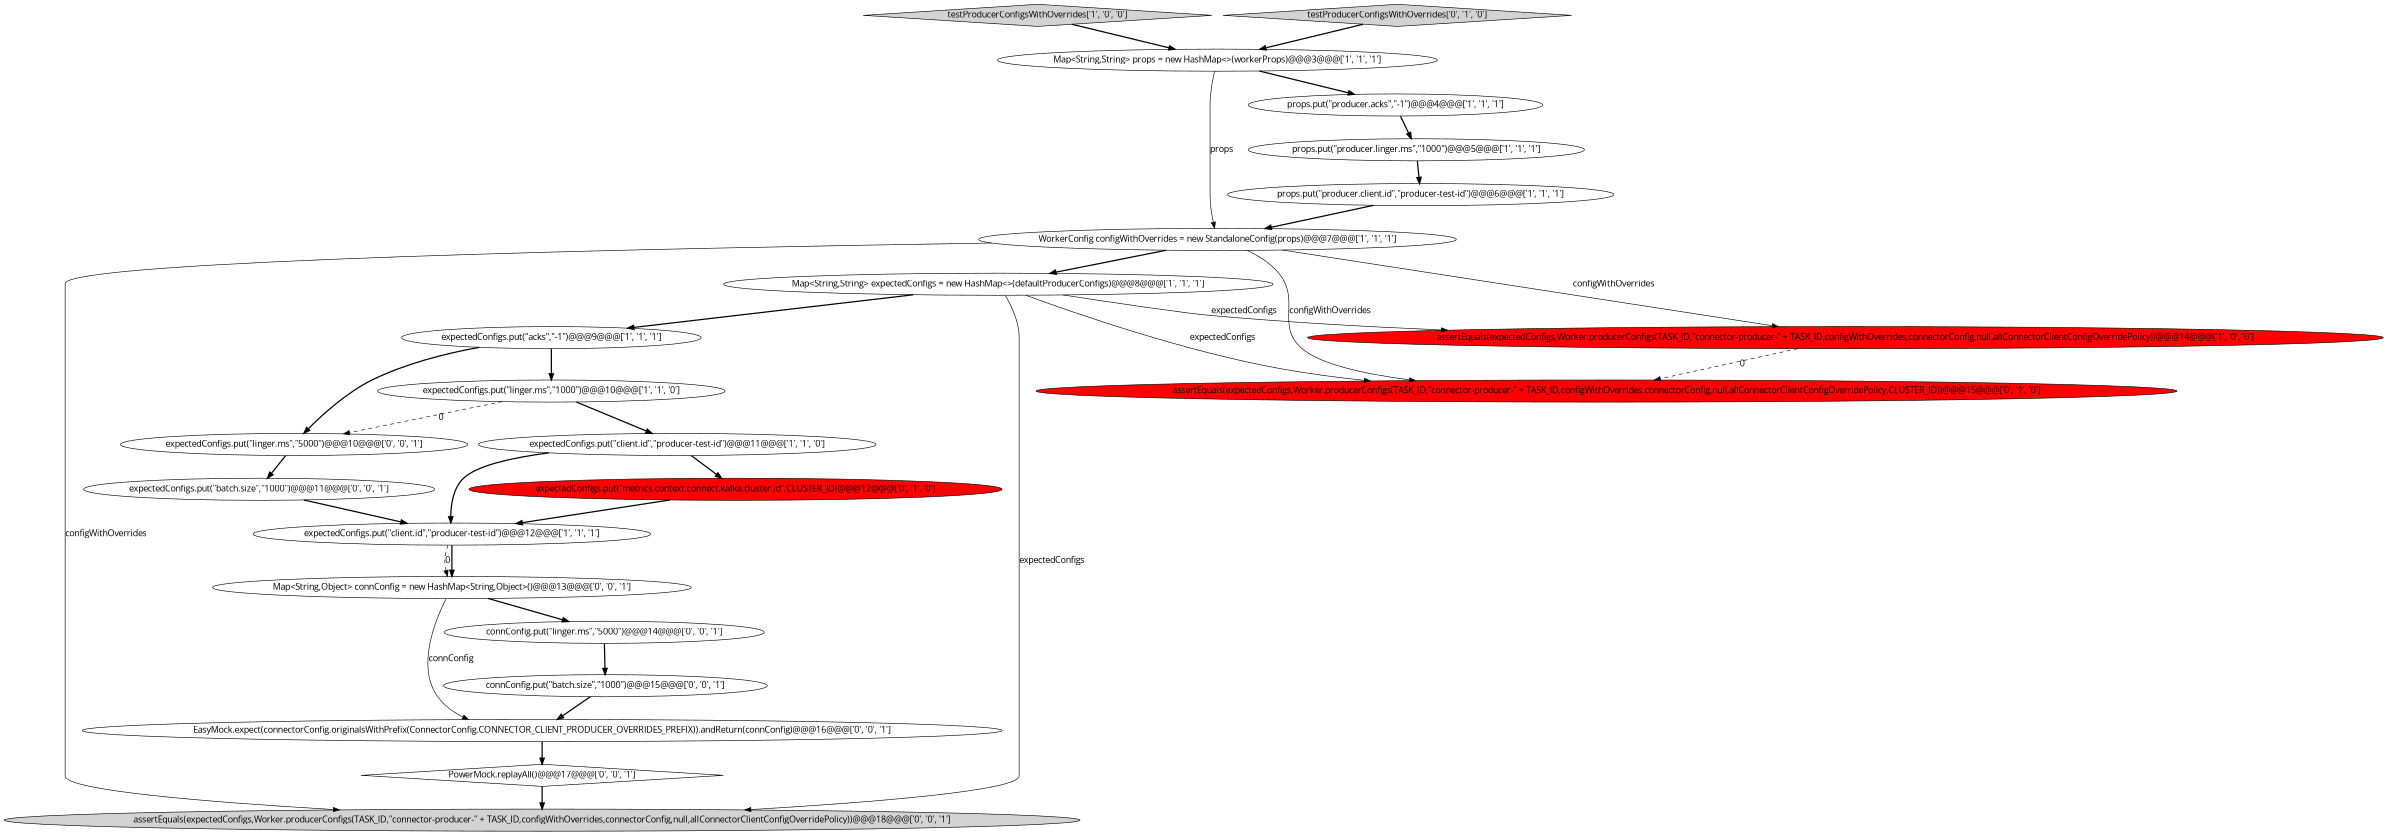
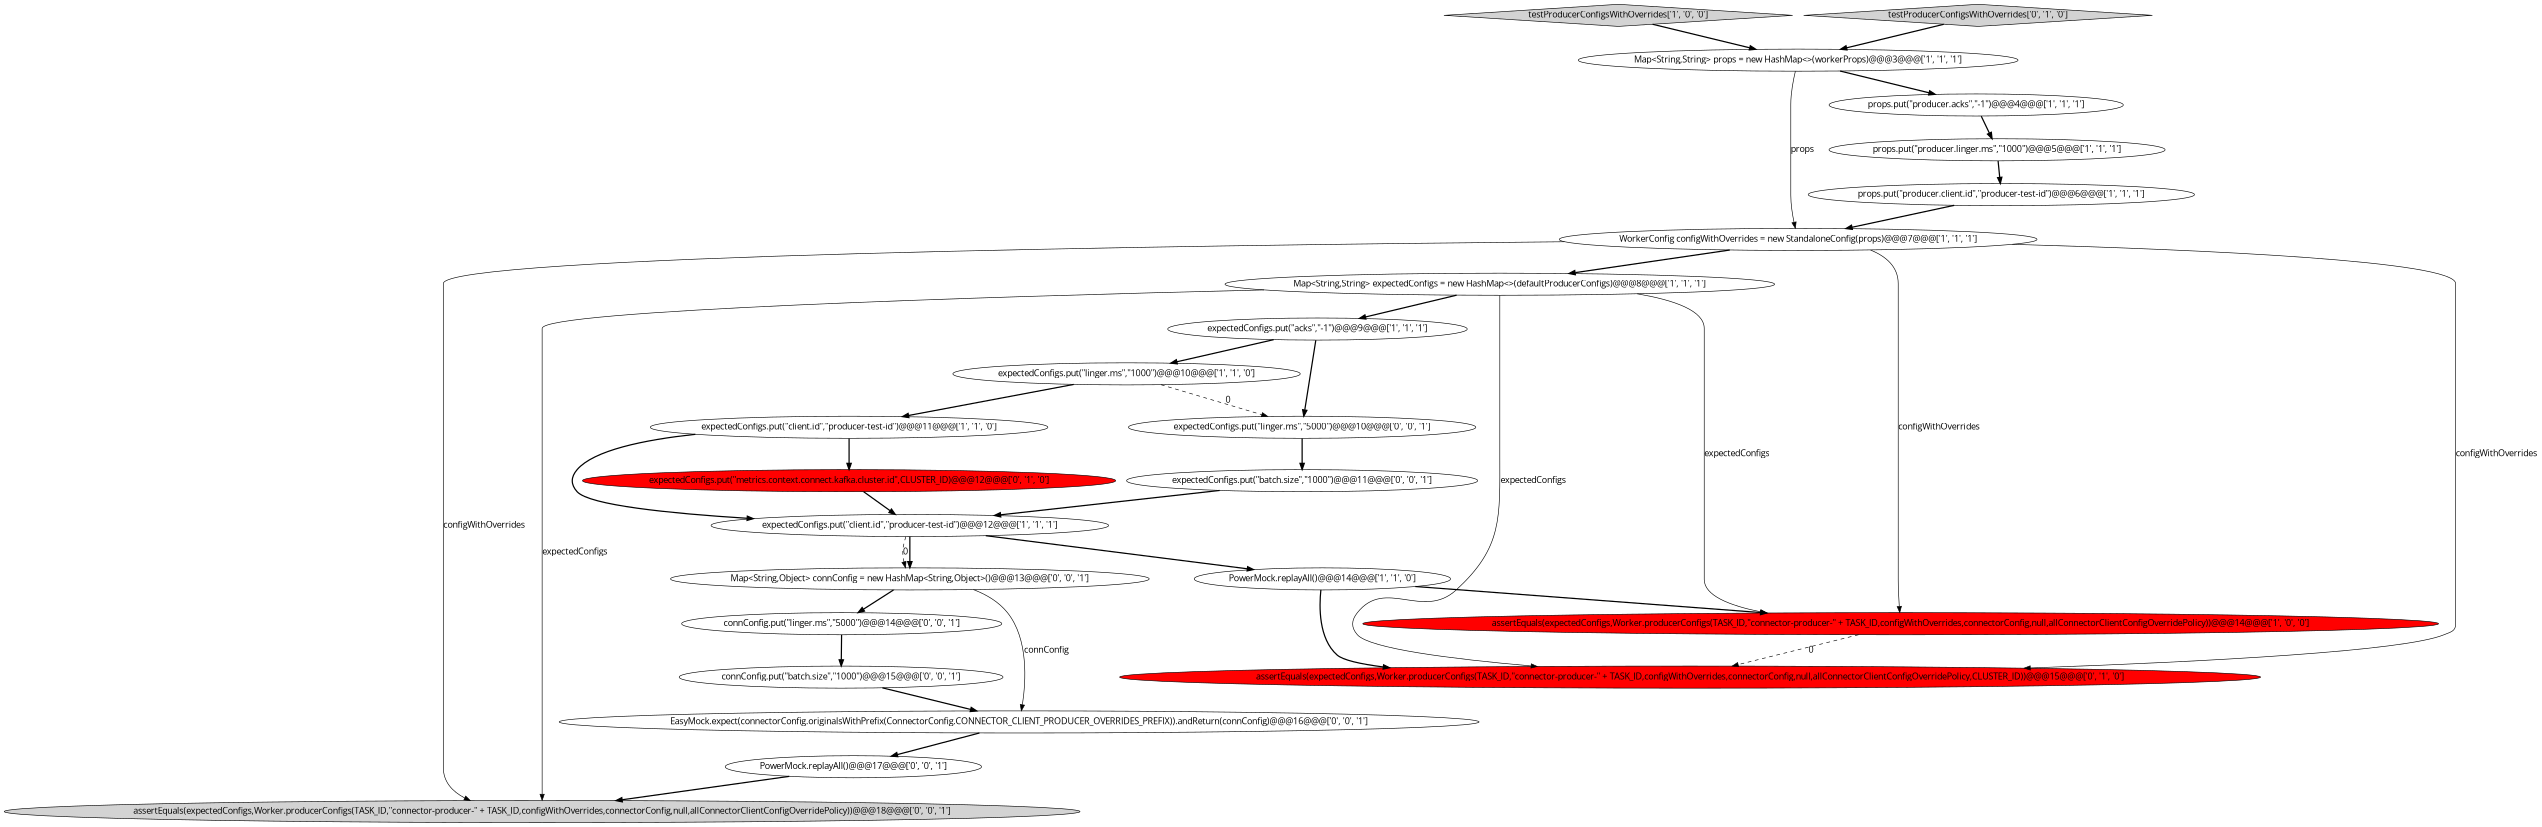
node "PowerMock.replayAll()@@@14@@@['1', '1', '0']": added
node "PowerMock.replayAll()@@@17@@@['0', '0', '1']": shape diamond -> ellipse
